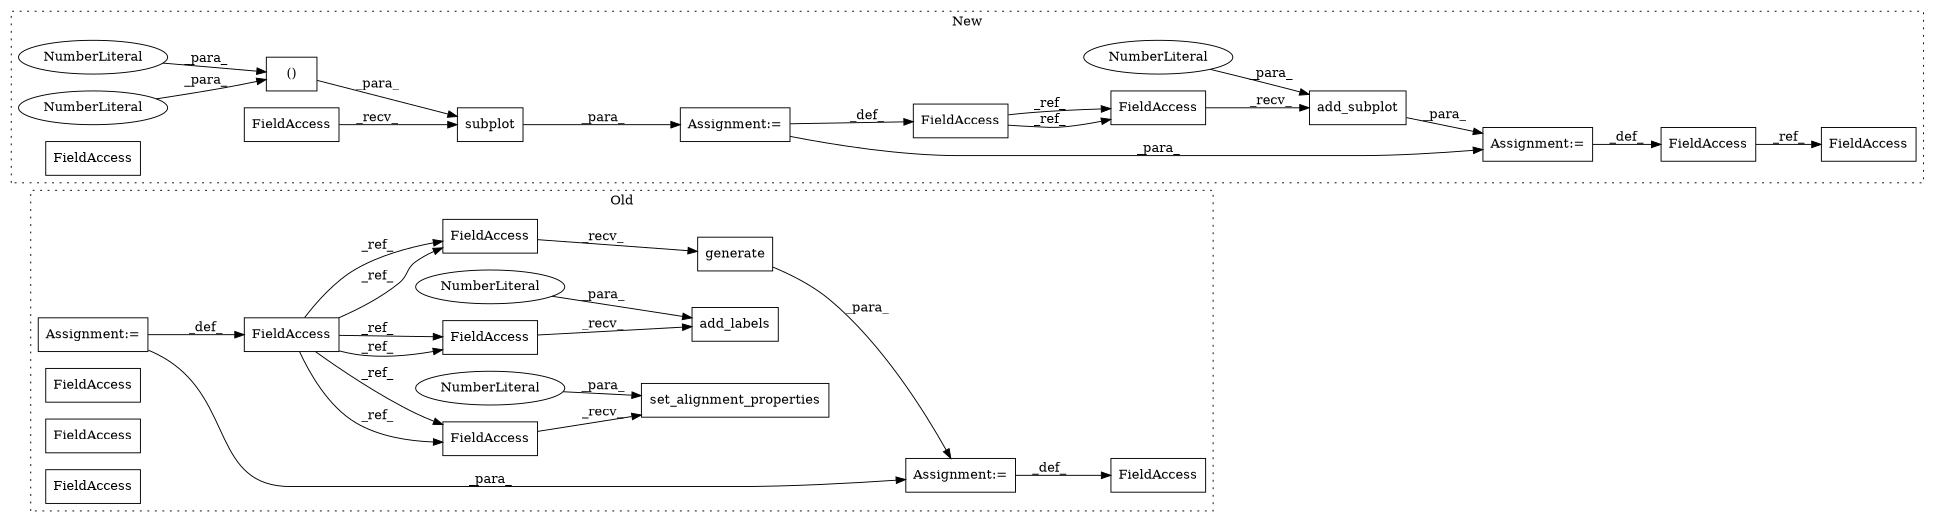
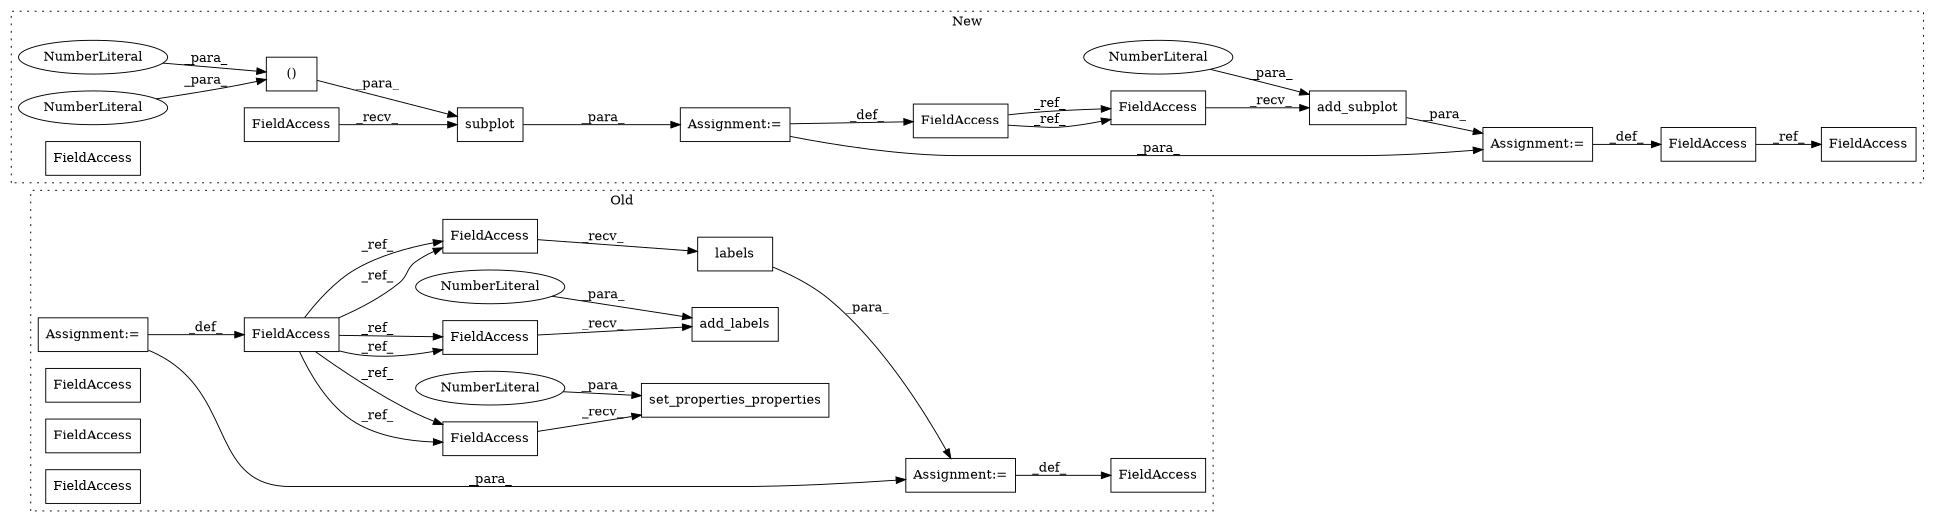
node "generate": label "generate" -> "labels"
node "set_alignment_properties": label "set_alignment_properties" -> "set_properties_properties"
